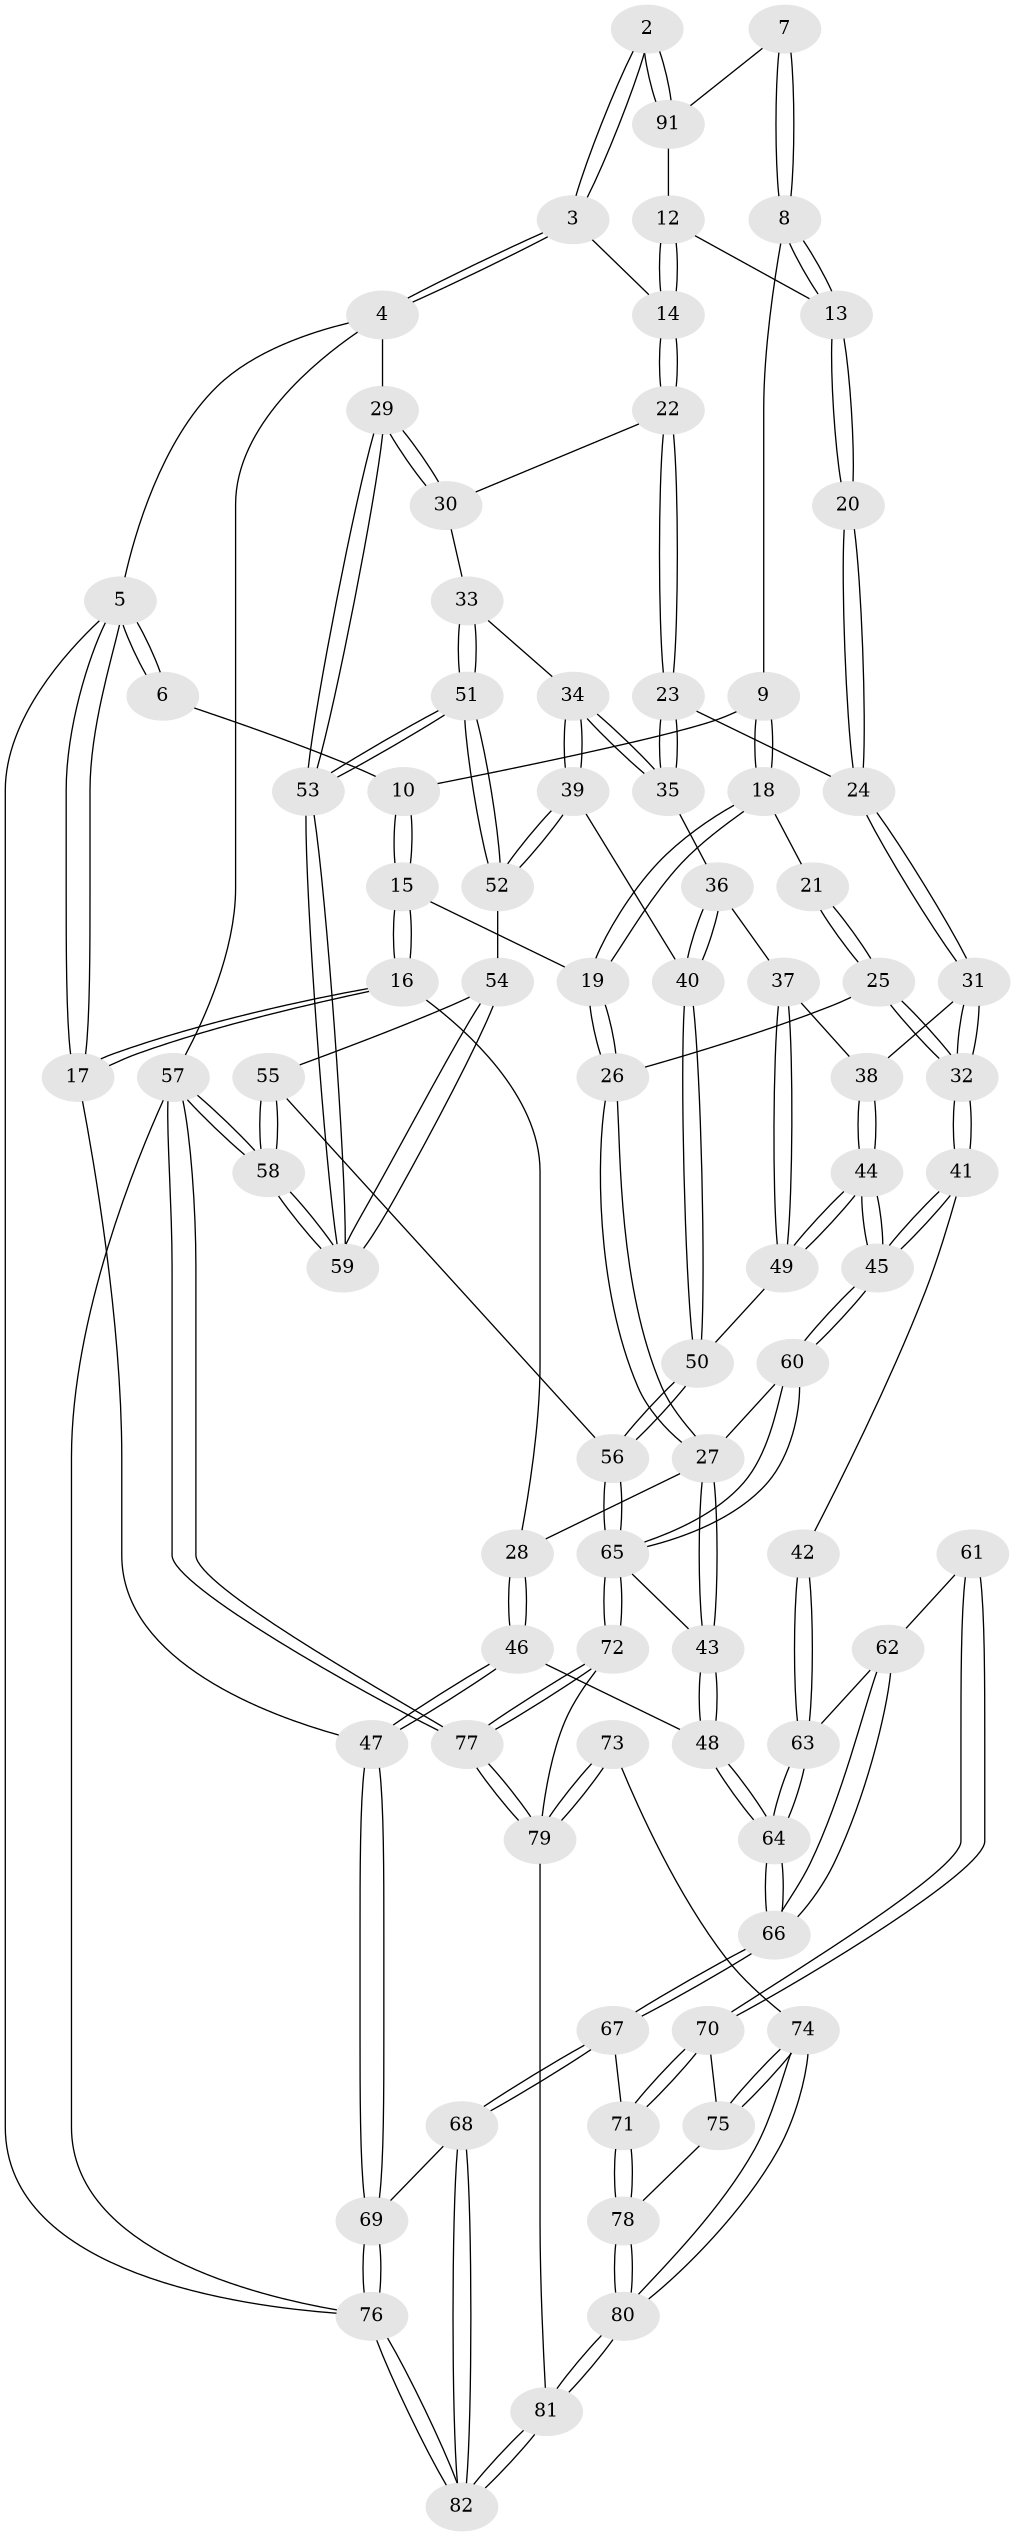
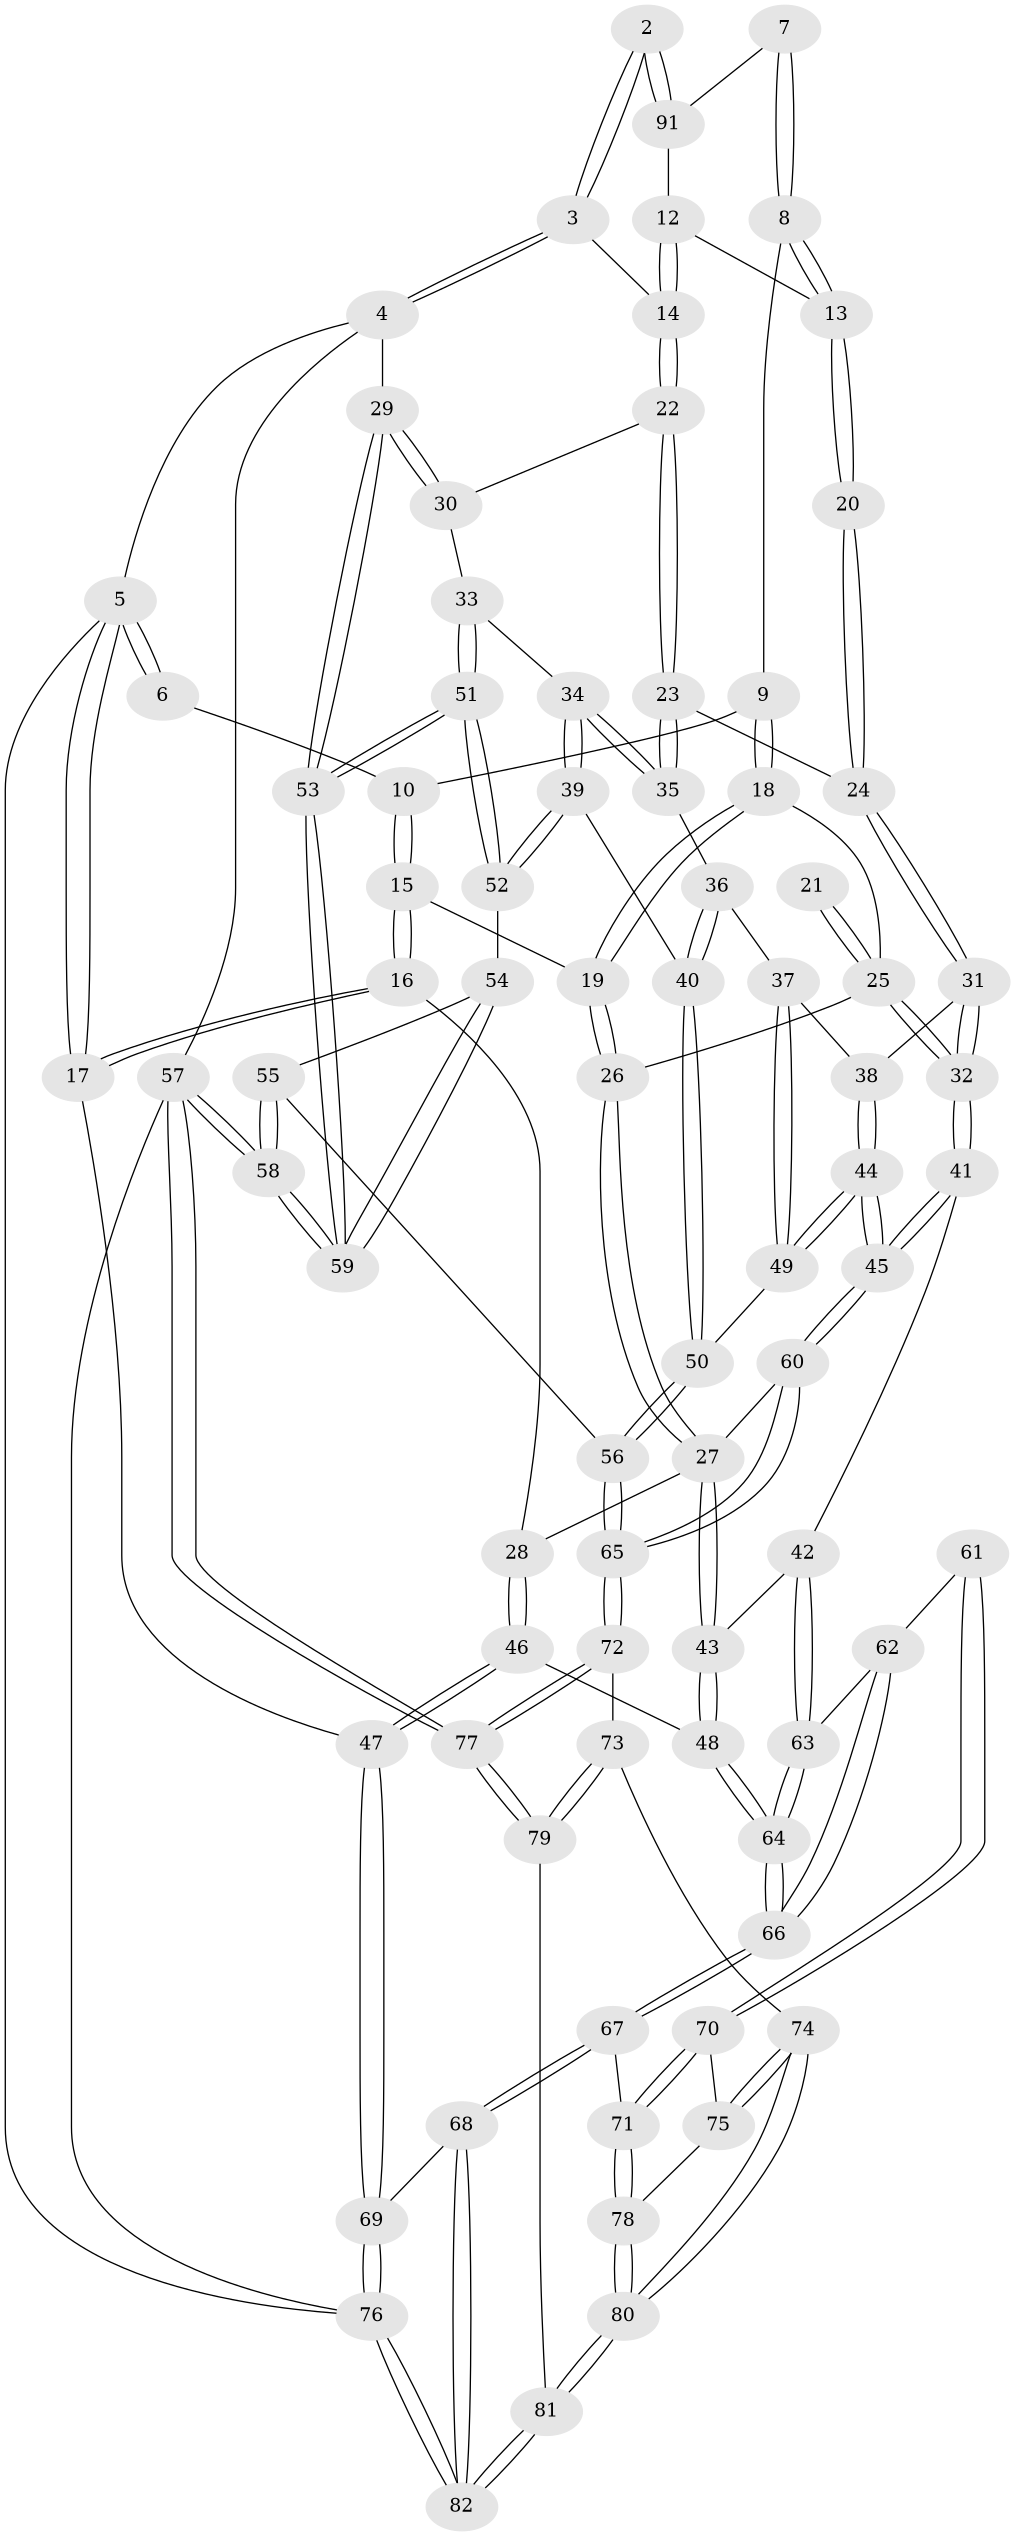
edge "18" -- "21": now "18" -- "25"
edge "65" -- "43": now "42" -- "43"
edge "72" -- "79": now "72" -- "73"
